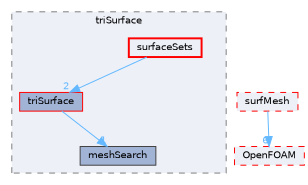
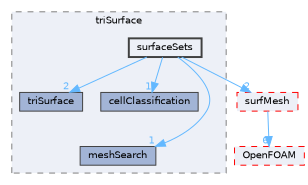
node "surfaceSets": color red -> grey25
edge "surfaceSets" -> "surfMesh": added
node "triSurface": color red -> grey25
node "cellClassification": added
edge "triSurface" -> "meshSearch": now "surfaceSets" -> "meshSearch"
